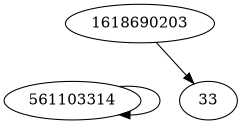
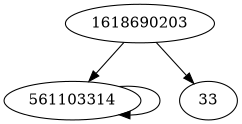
edge "1618690203" -> "561103314": added
